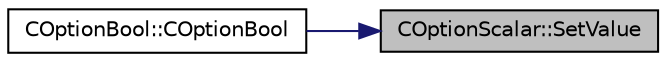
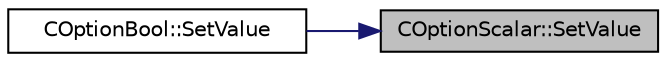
node "COptionBool::COptionBool": label "COptionBool::COptionBool" -> "COptionBool::SetValue"
